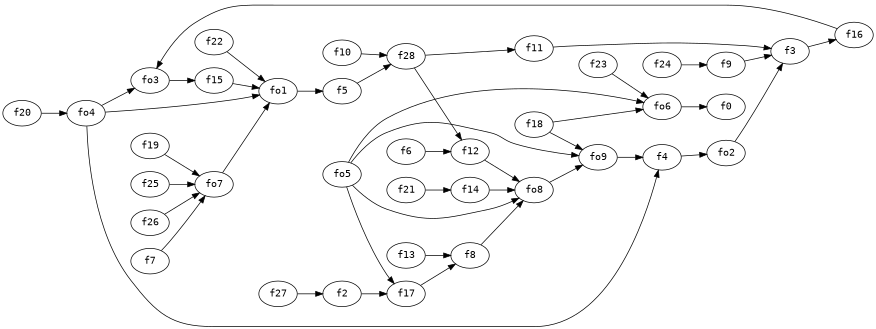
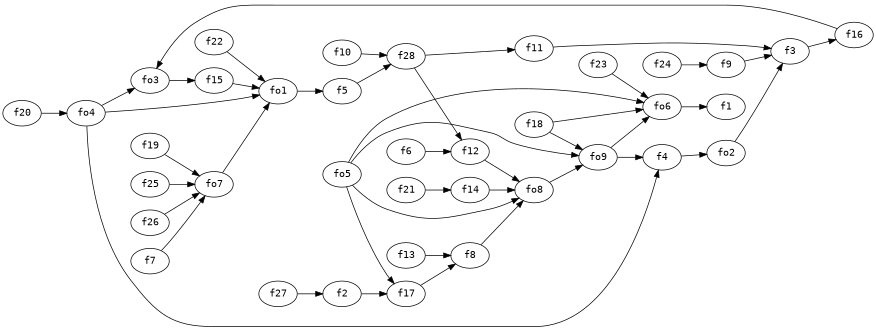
node "f0": label "f0" -> "f1"
edge "fo9" -> "fo6": added
